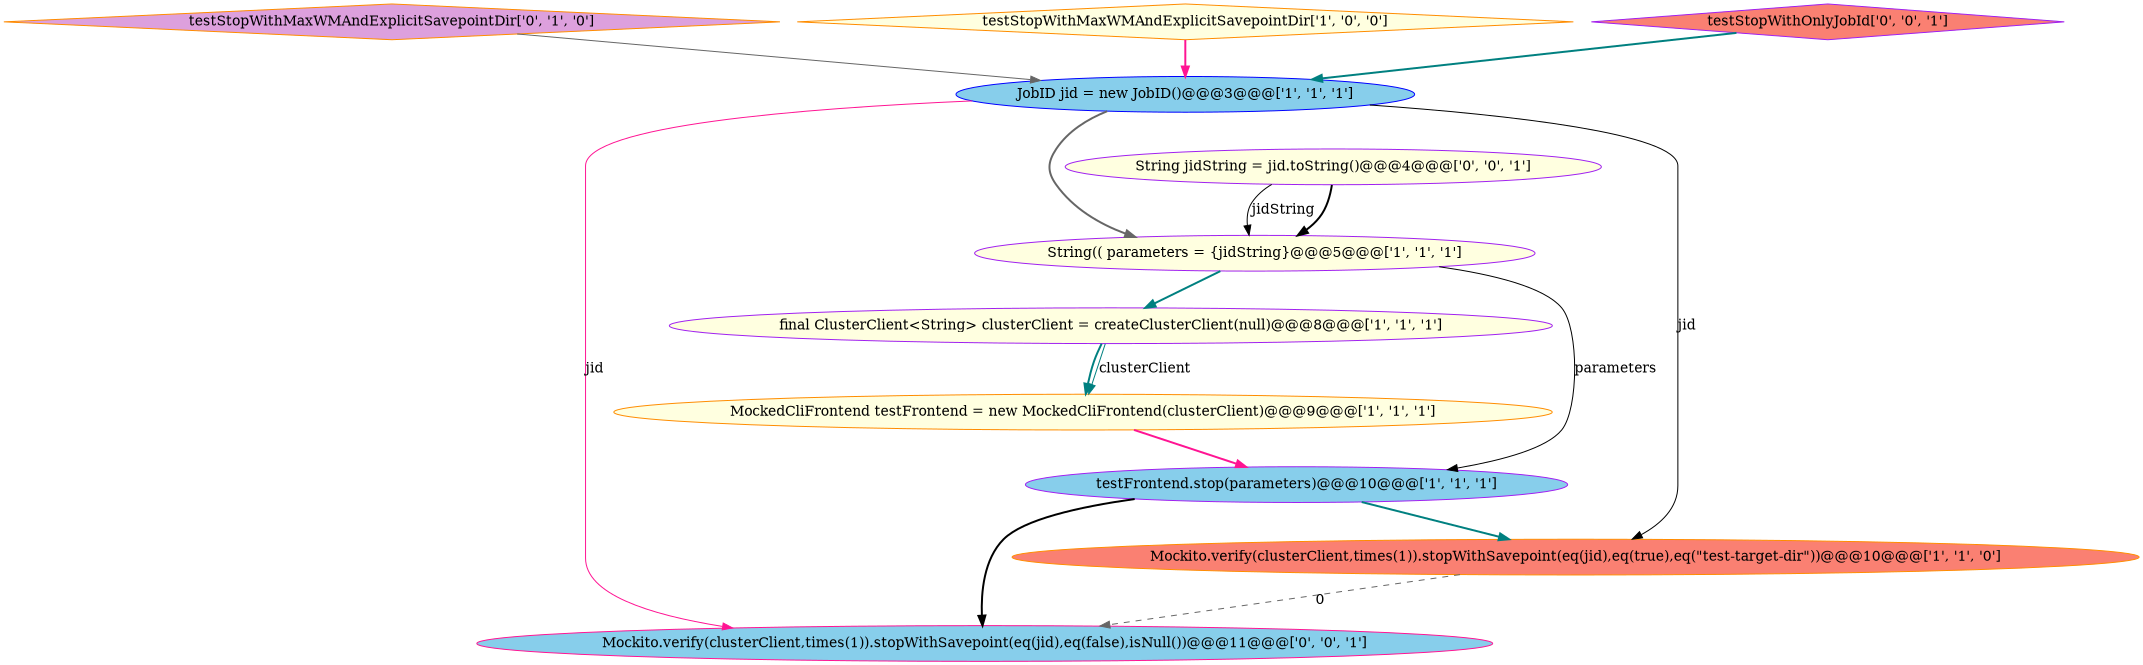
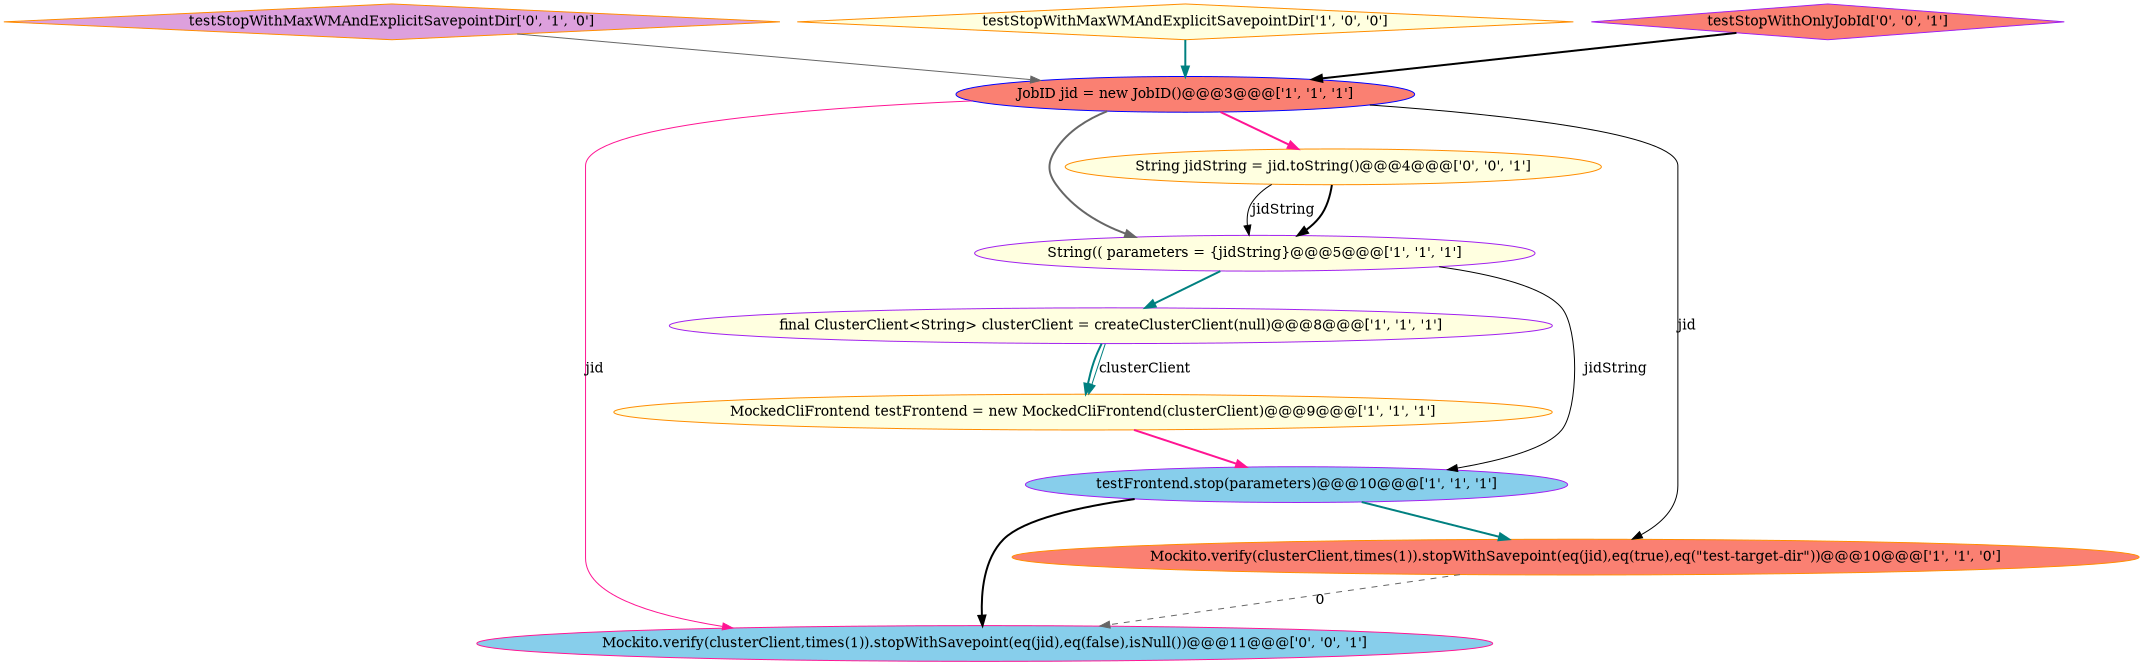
edge "testStopWithMaxWMAndExplicitSavepointDir['1', '0', '0']" -> "JobID jid = new JobID()@@@3@@@['1', '1', '1']": color deeppink -> teal
edge "testStopWithOnlyJobId['0', '0', '1']" -> "JobID jid = new JobID()@@@3@@@['1', '1', '1']": color teal -> black
node "JobID jid = new JobID()@@@3@@@['1', '1', '1']": fillcolor skyblue -> salmon
edge "JobID jid = new JobID()@@@3@@@['1', '1', '1']" -> "String jidString = jid.toString()@@@4@@@['0', '0', '1']": added
node "String jidString = jid.toString()@@@4@@@['0', '0', '1']": color purple -> darkorange
edge "String(( parameters = {jidString}@@@5@@@['1', '1', '1']" -> "testFrontend.stop(parameters)@@@10@@@['1', '1', '1']": label "parameters" -> "jidString"
